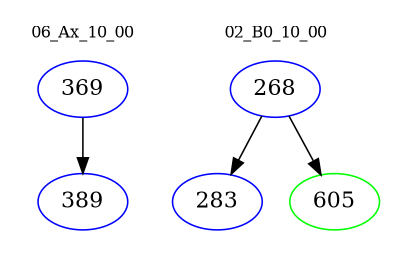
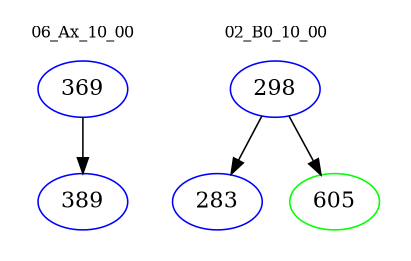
node "268": label "268" -> "298"
